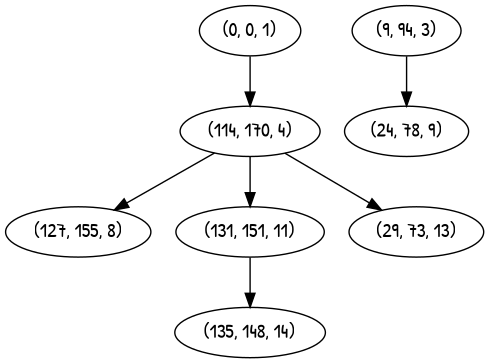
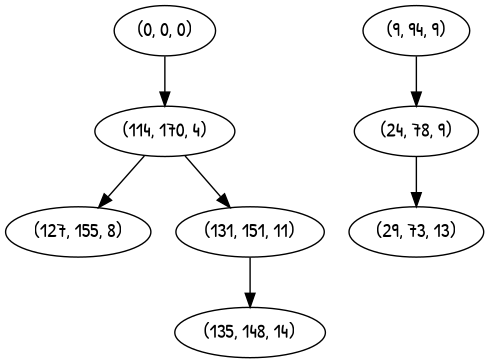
node "(0, 0, 1)": label "(0, 0, 1)" -> "(0, 0, 0)"
node "(9, 94, 3)": label "(9, 94, 3)" -> "(9, 94, 9)"
edge "(114, 170, 4)" -> "(29, 73, 13)": now "(24, 78, 9)" -> "(29, 73, 13)"
